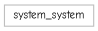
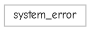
node "system_system": label "system_system" -> "system_error"
